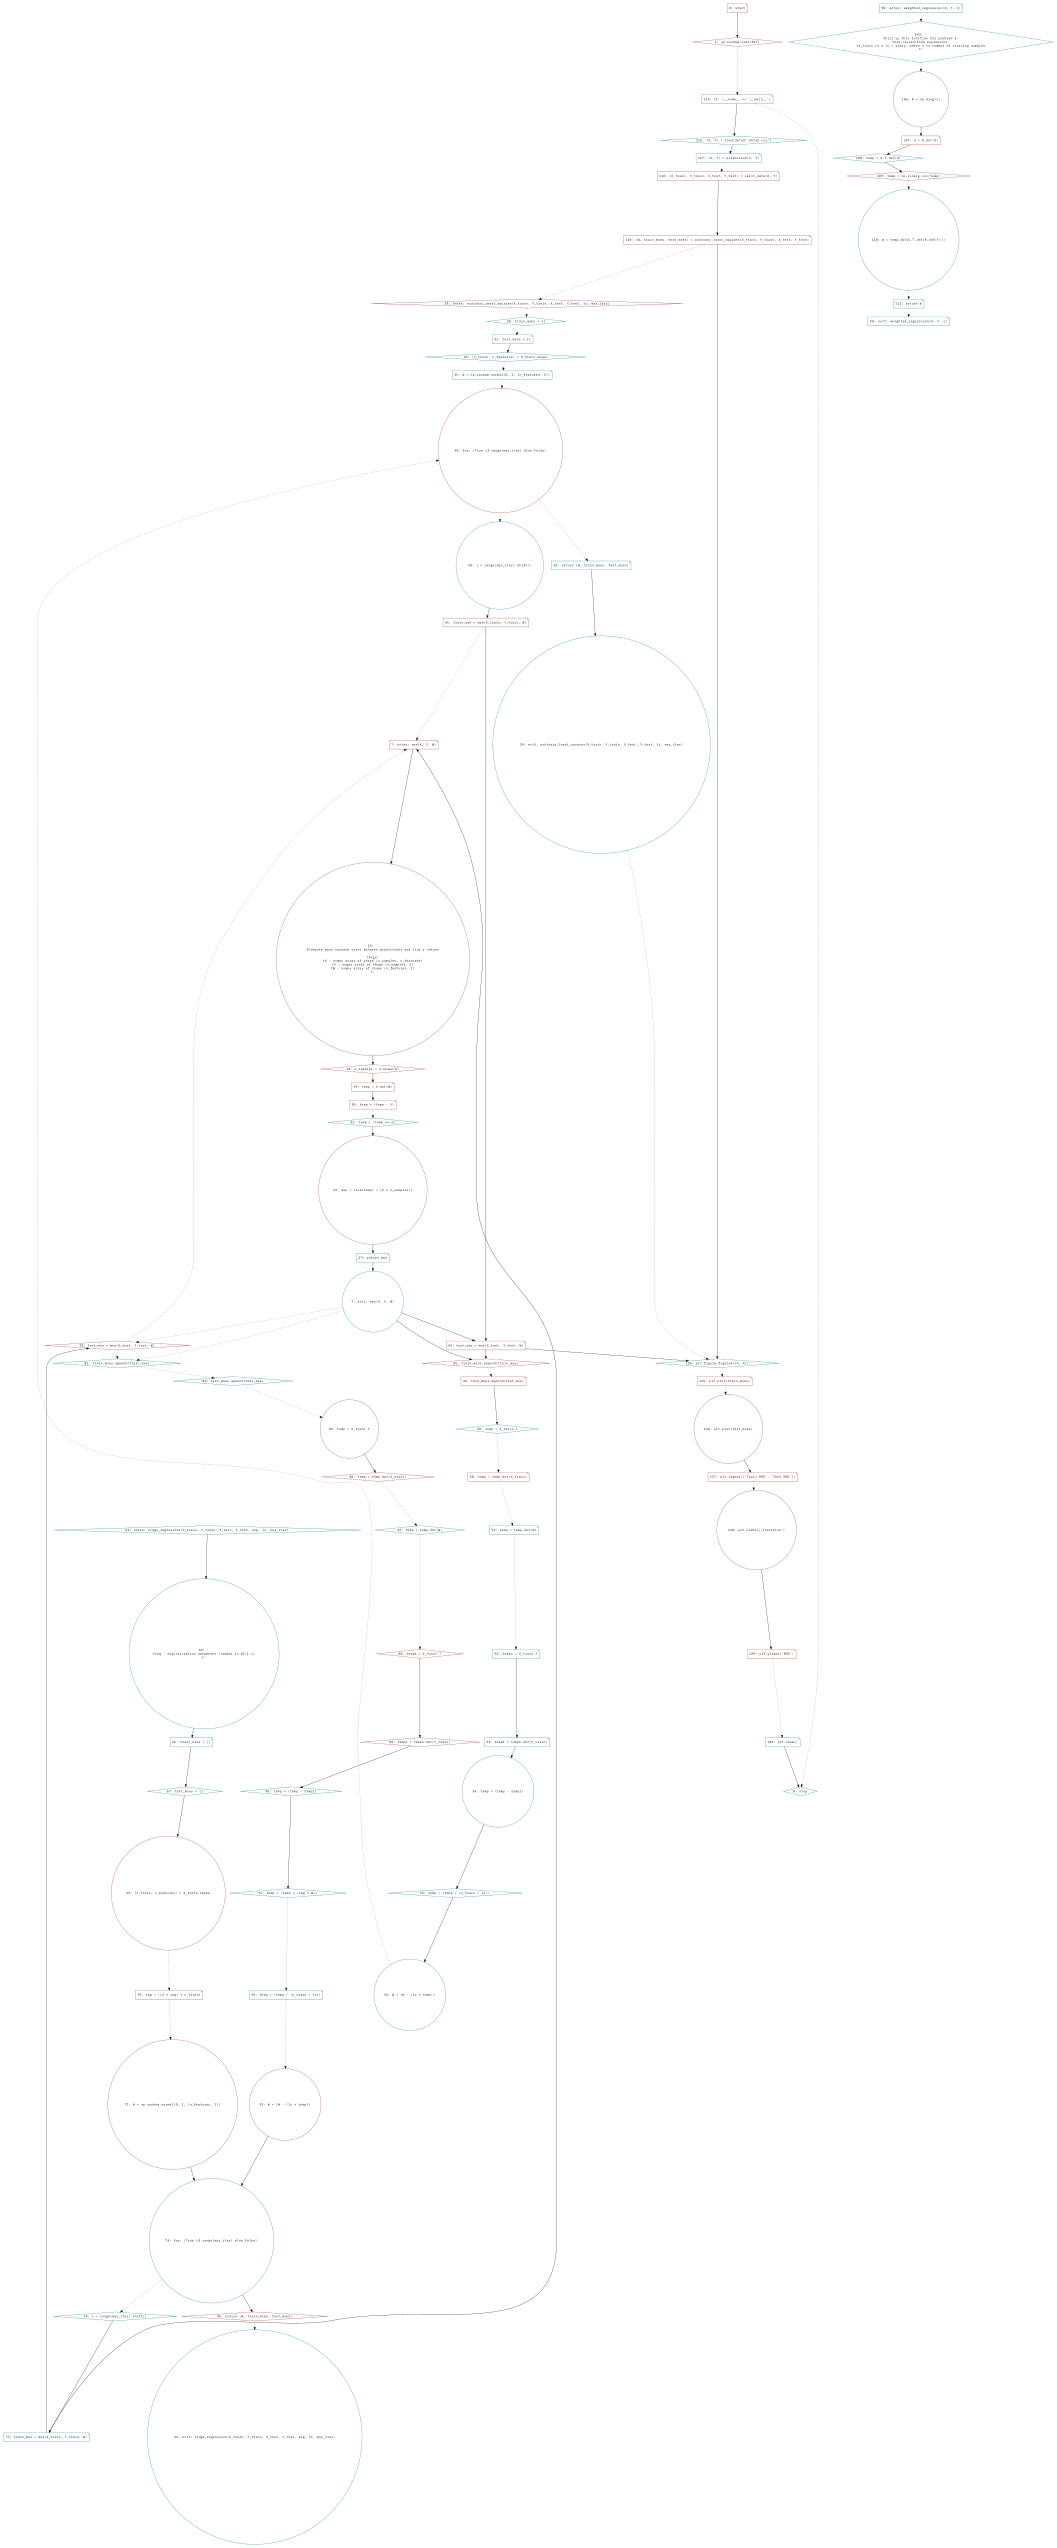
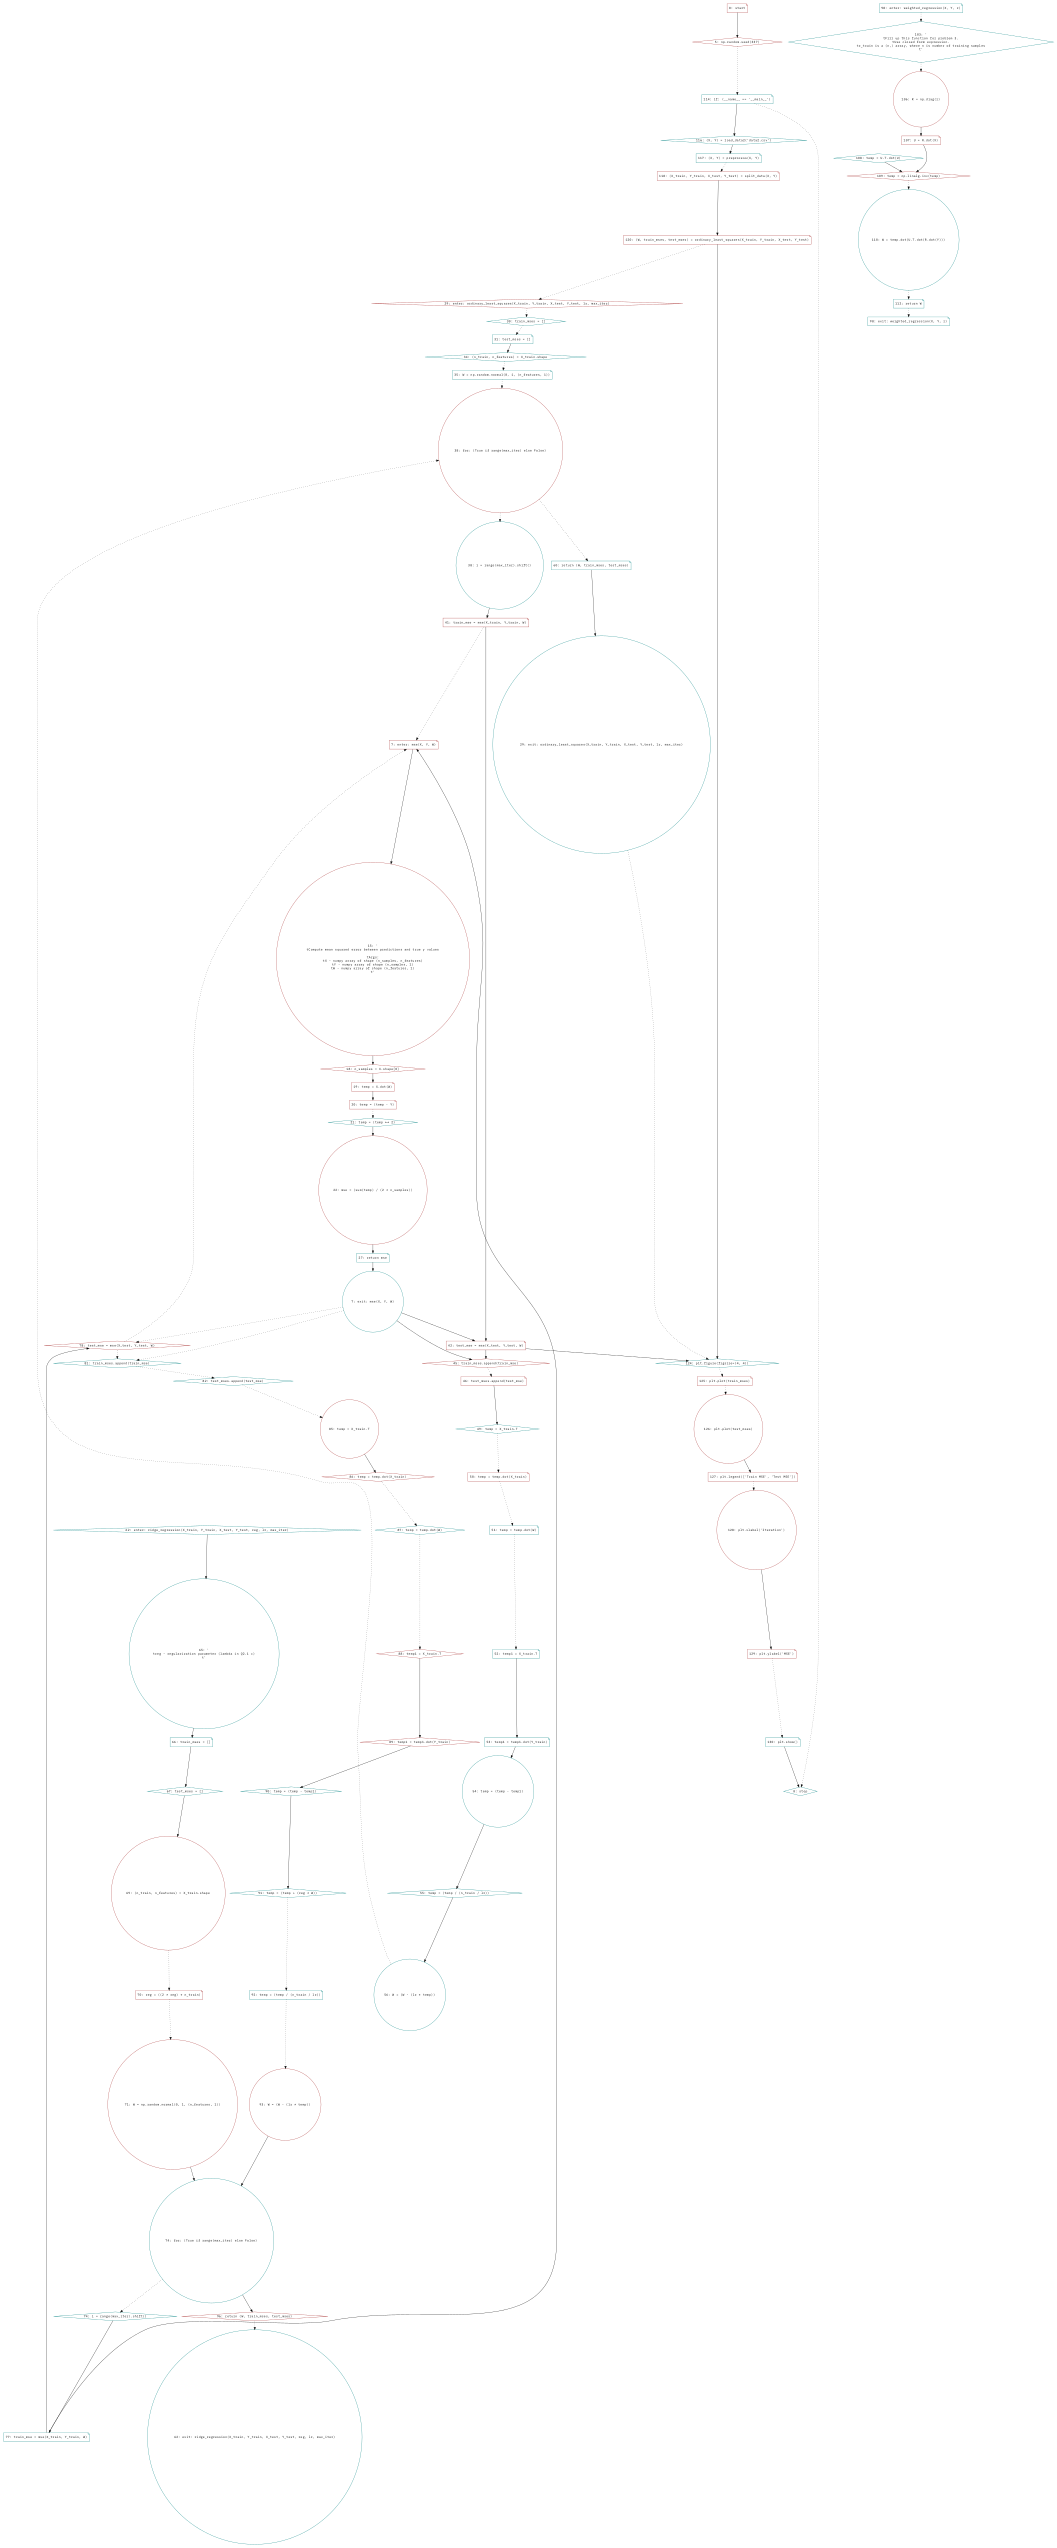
edge "107: U = R.dot(X)" -> "108: temp = U.T.dot(U)": now "107: U = R.dot(X)" -> "109: temp = np.linalg.inv(temp)"
